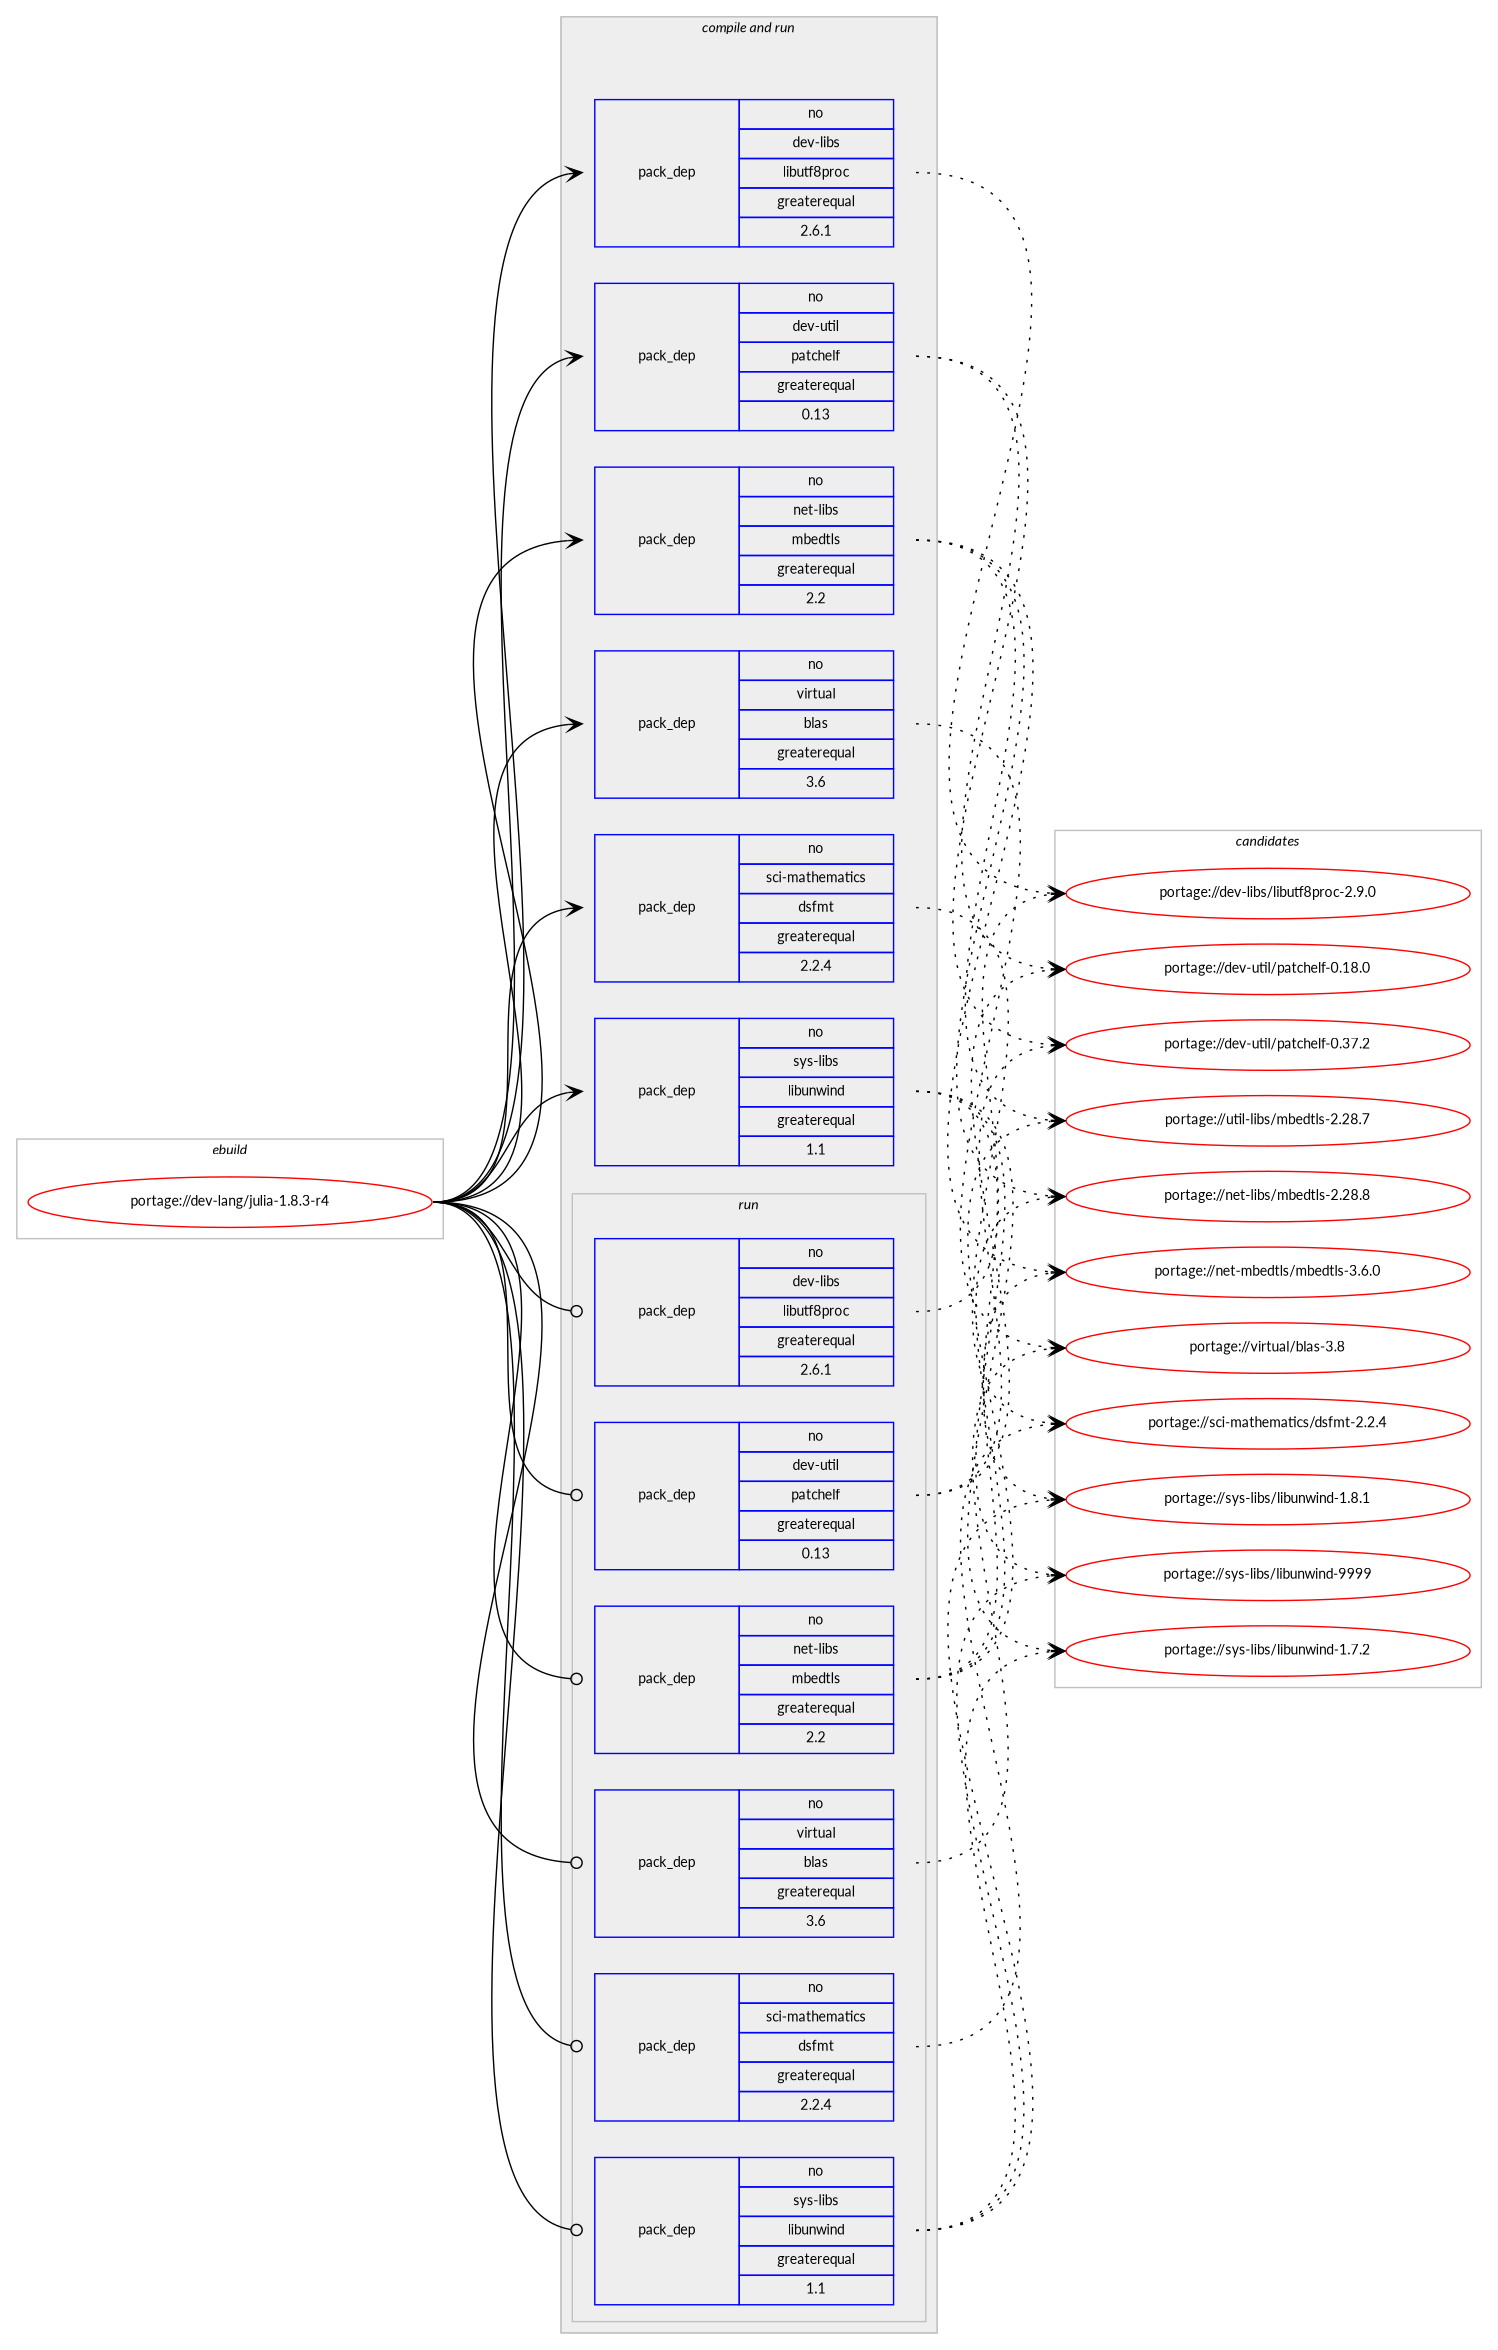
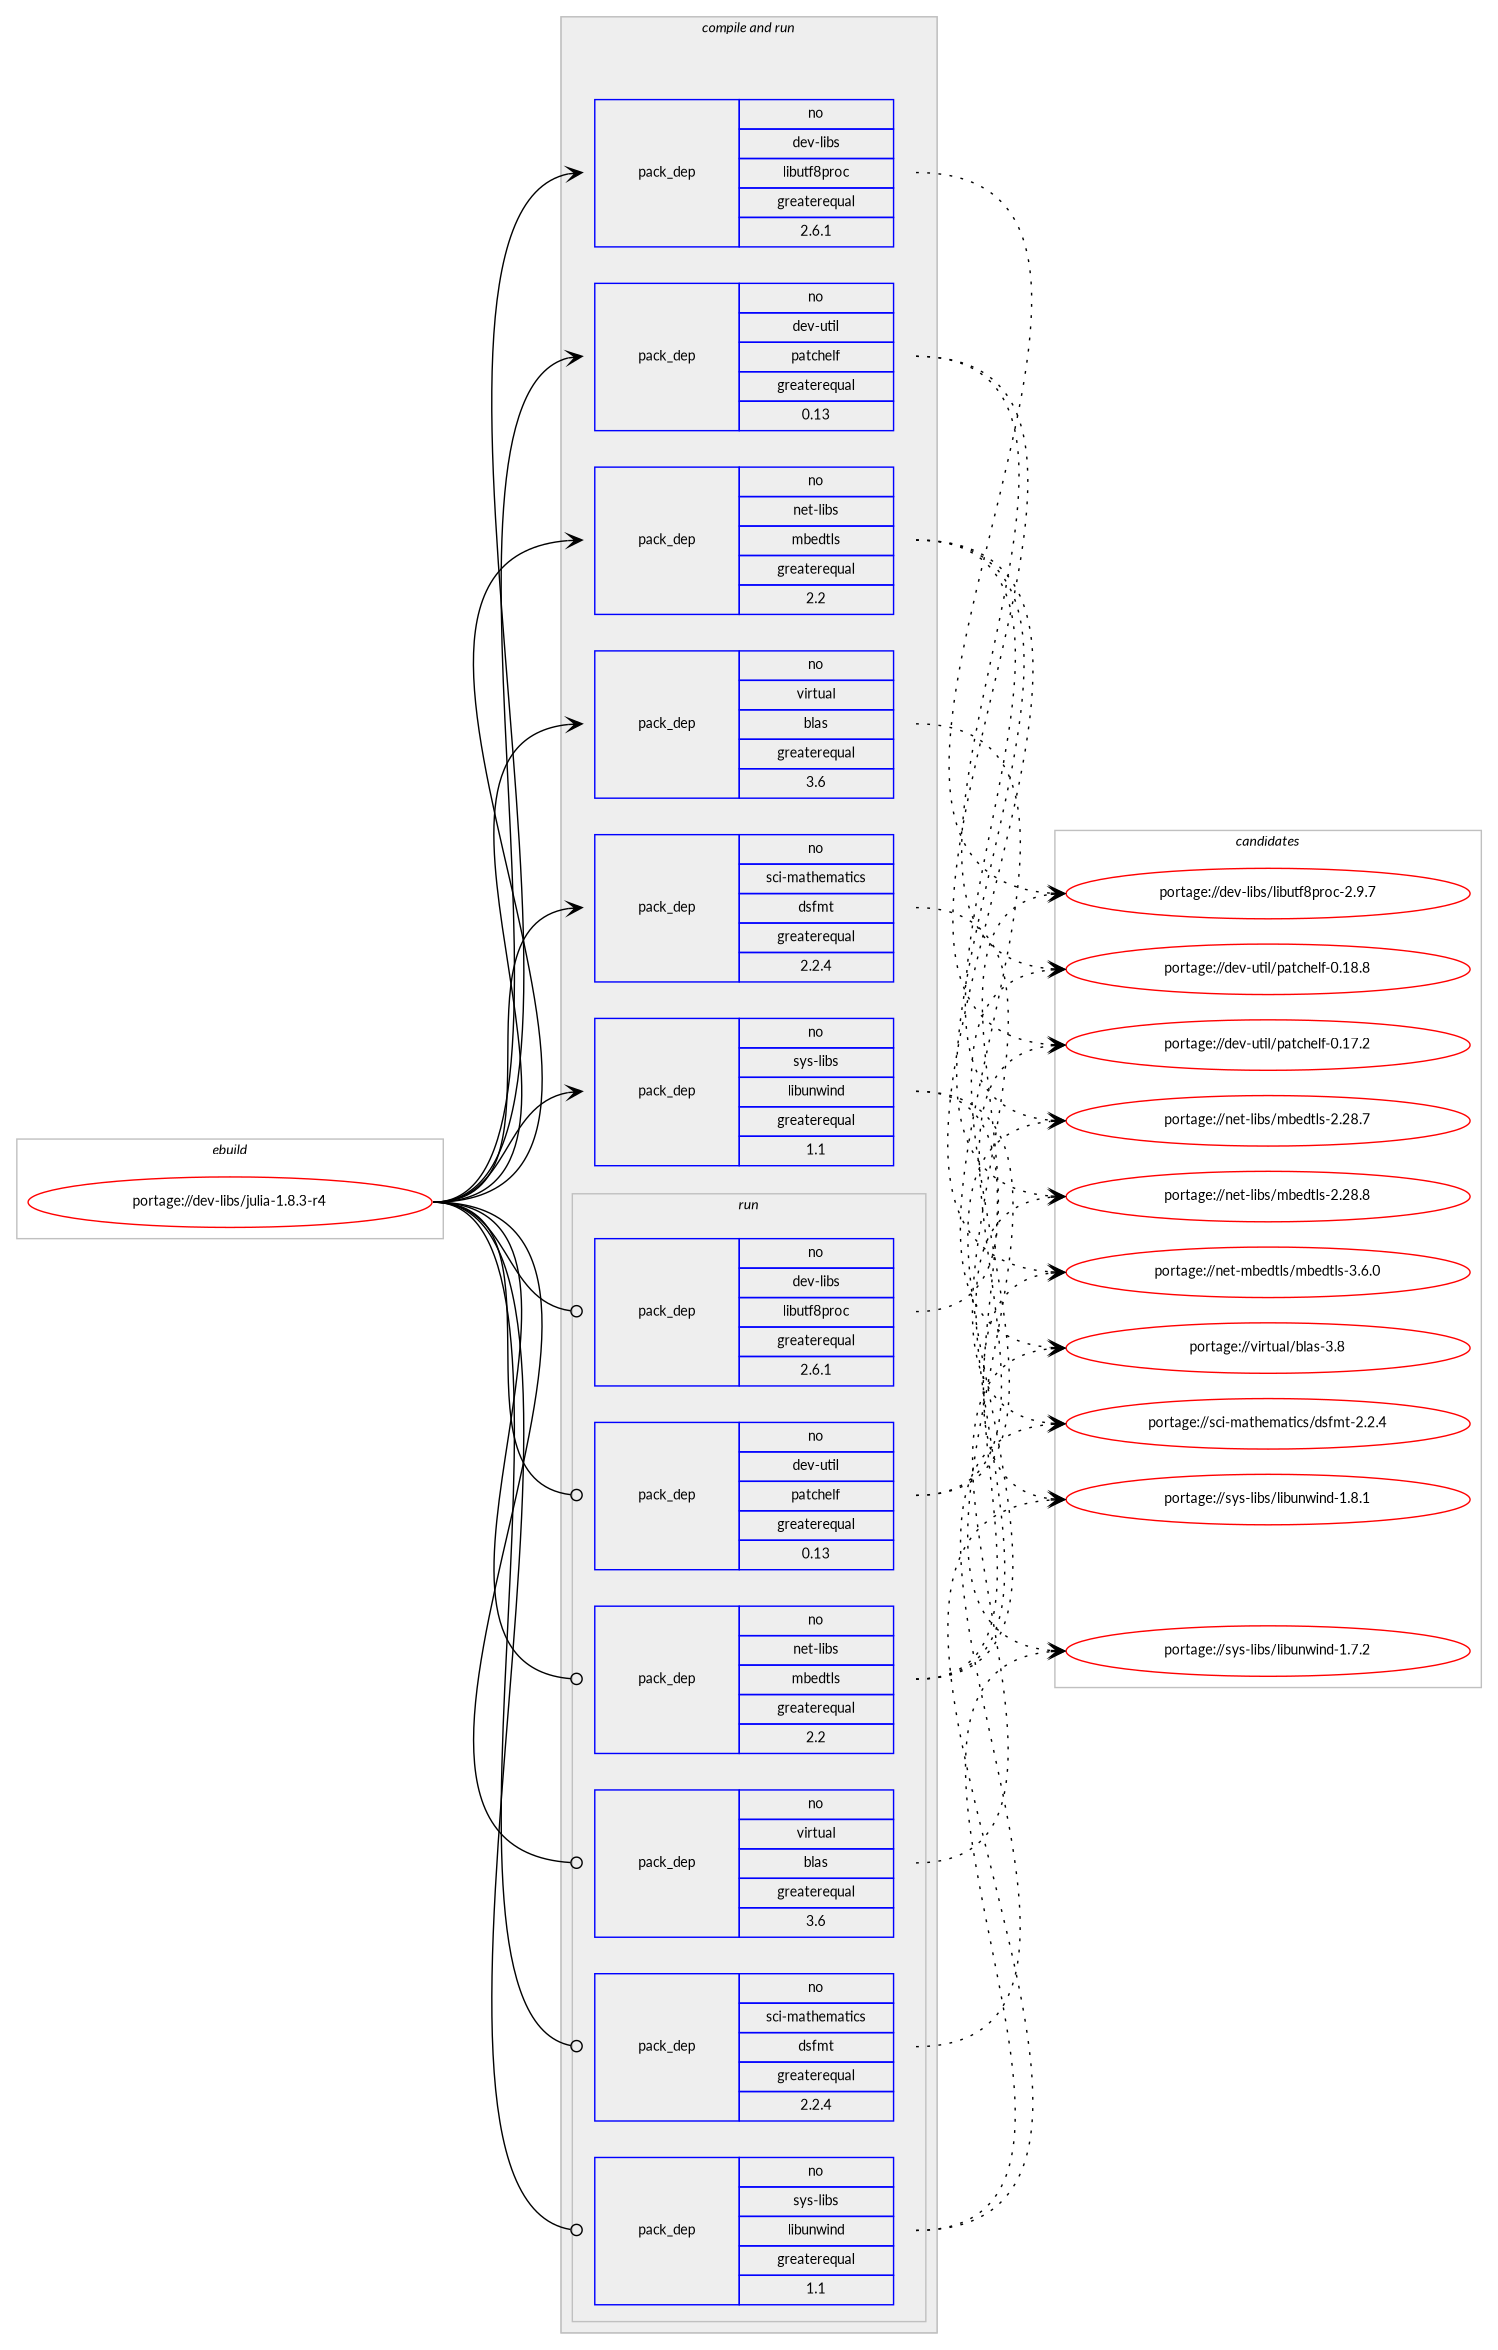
node "portage://dev-libs/libutf8proc-2.9.0": label "portage://dev-libs/libutf8proc-2.9.0" -> "portage://dev-libs/libutf8proc-2.9.7"
node "portage://dev-util/patchelf-0.18.0": label "portage://dev-util/patchelf-0.18.0" -> "portage://dev-util/patchelf-0.18.8"
node "portage://dev-util/patchelf-0.37.2": label "portage://dev-util/patchelf-0.37.2" -> "portage://dev-util/patchelf-0.17.2"
node "portage://util-libs/mbedtls-2.28.7": label "portage://util-libs/mbedtls-2.28.7" -> "portage://net-libs/mbedtls-2.28.7"
node "portage://dev-lang/julia-1.8.3-r4": label "portage://dev-lang/julia-1.8.3-r4" -> "portage://dev-libs/julia-1.8.3-r4"
node "portage://sys-libs/libunwind-9999": removed
